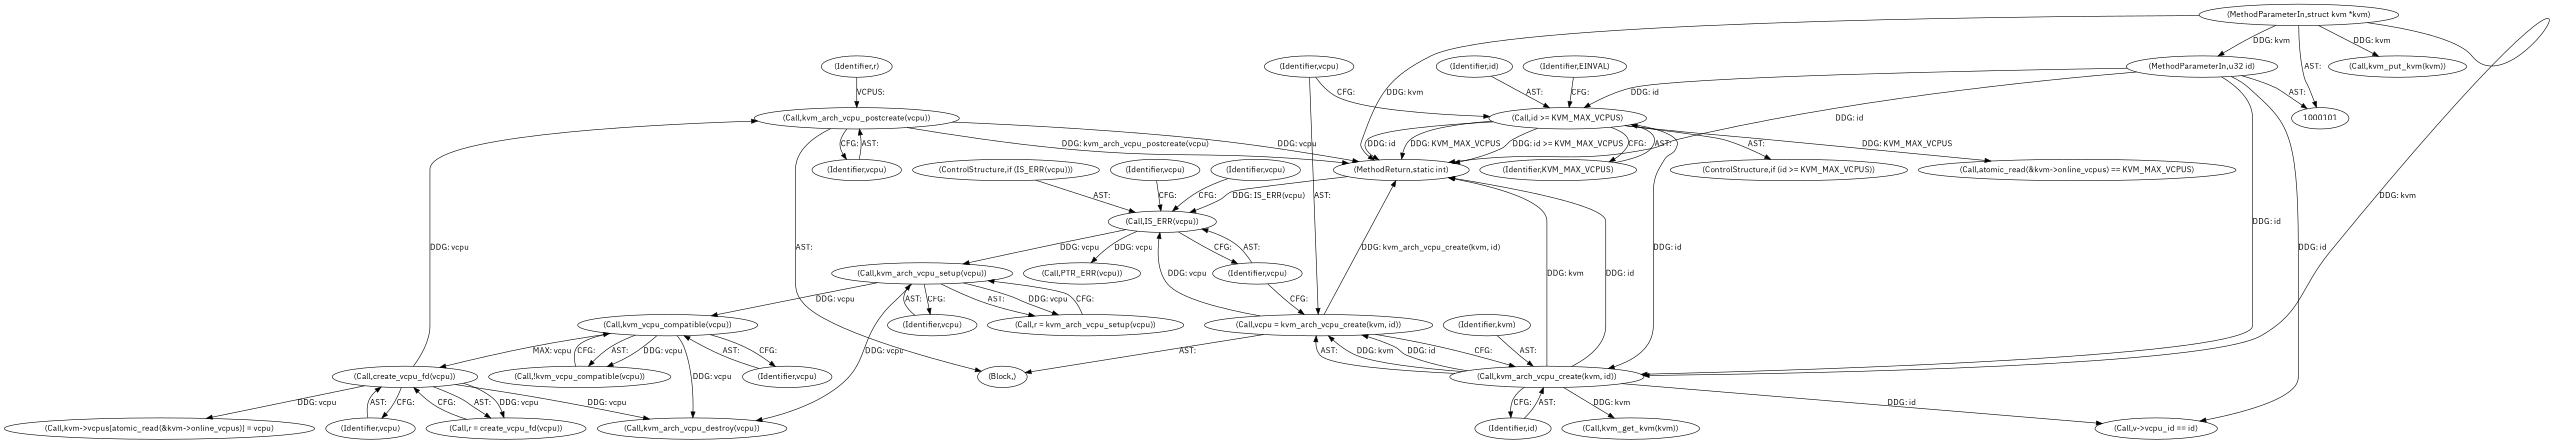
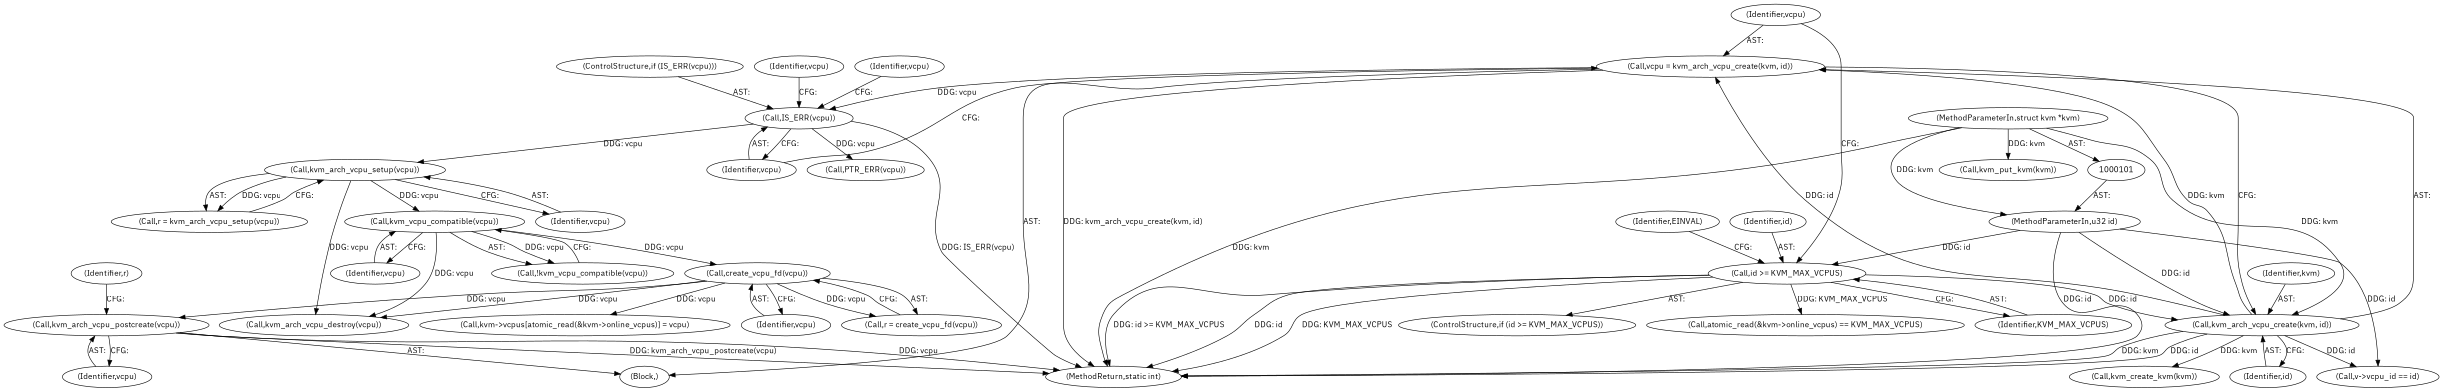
edge "(MethodParameterIn,u32 id)" -> "1000101": reversed
edge "(Identifier,r)" -> "(Call,kvm_arch_vcpu_postcreate(vcpu))": label "VCPUS: " -> "CFG: "
edge "(MethodReturn,static int)" -> "(Call,IS_ERR(vcpu))": reversed
edge "(Call,kvm_vcpu_compatible(vcpu))" -> "(Call,create_vcpu_fd(vcpu))": label "MAX: vcpu" -> "DDG: vcpu"
node "(Call,kvm_get_kvm(kvm))": label "(Call,kvm_get_kvm(kvm))" -> "(Call,kvm_create_kvm(kvm))"
